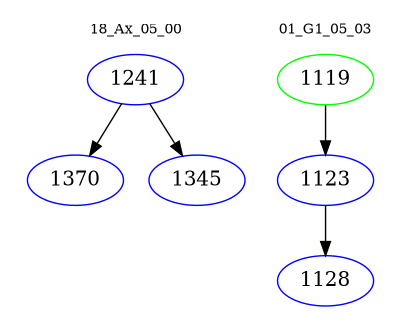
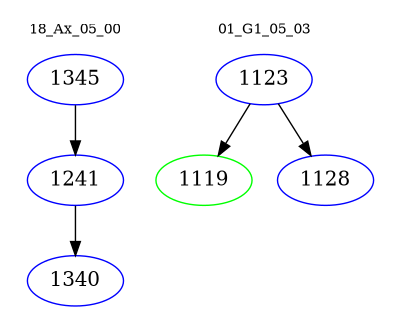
edge "1119" -> "1123": reversed
edge "1241" -> "1345": reversed
node "1370": label "1370" -> "1340"
